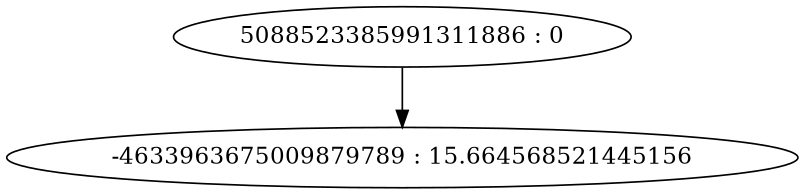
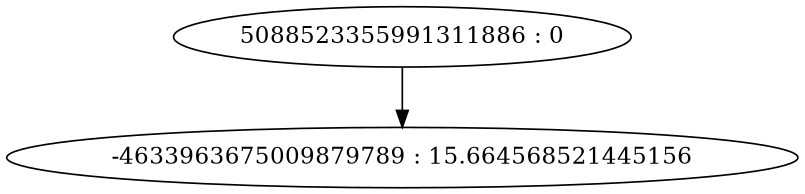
node "5088523385991311886 : 0": label "5088523385991311886 : 0" -> "5088523355991311886 : 0"
